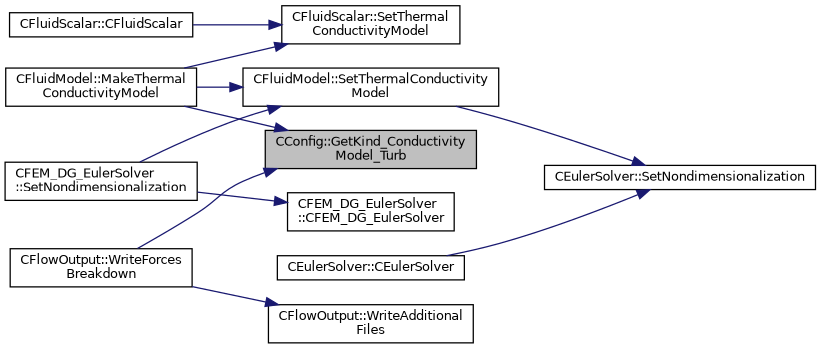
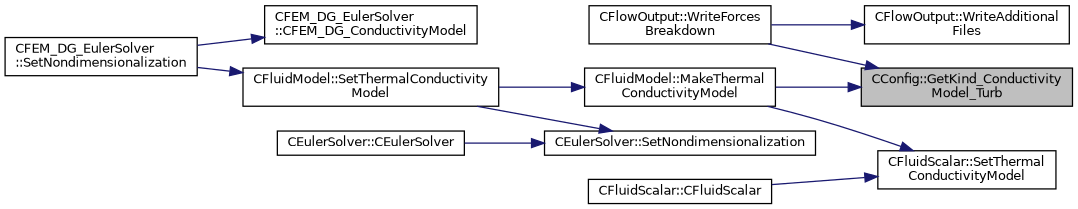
edge "CFluidModel::MakeThermal ConductivityModel" -> "CFluidModel::SetThermalConductivity Model": reversed
node "CFEM_DG_EulerSolver ::CFEM_DG_EulerSolver": label "CFEM_DG_EulerSolver ::CFEM_DG_EulerSolver" -> "CFEM_DG_EulerSolver ::CFEM_DG_ConductivityModel"
